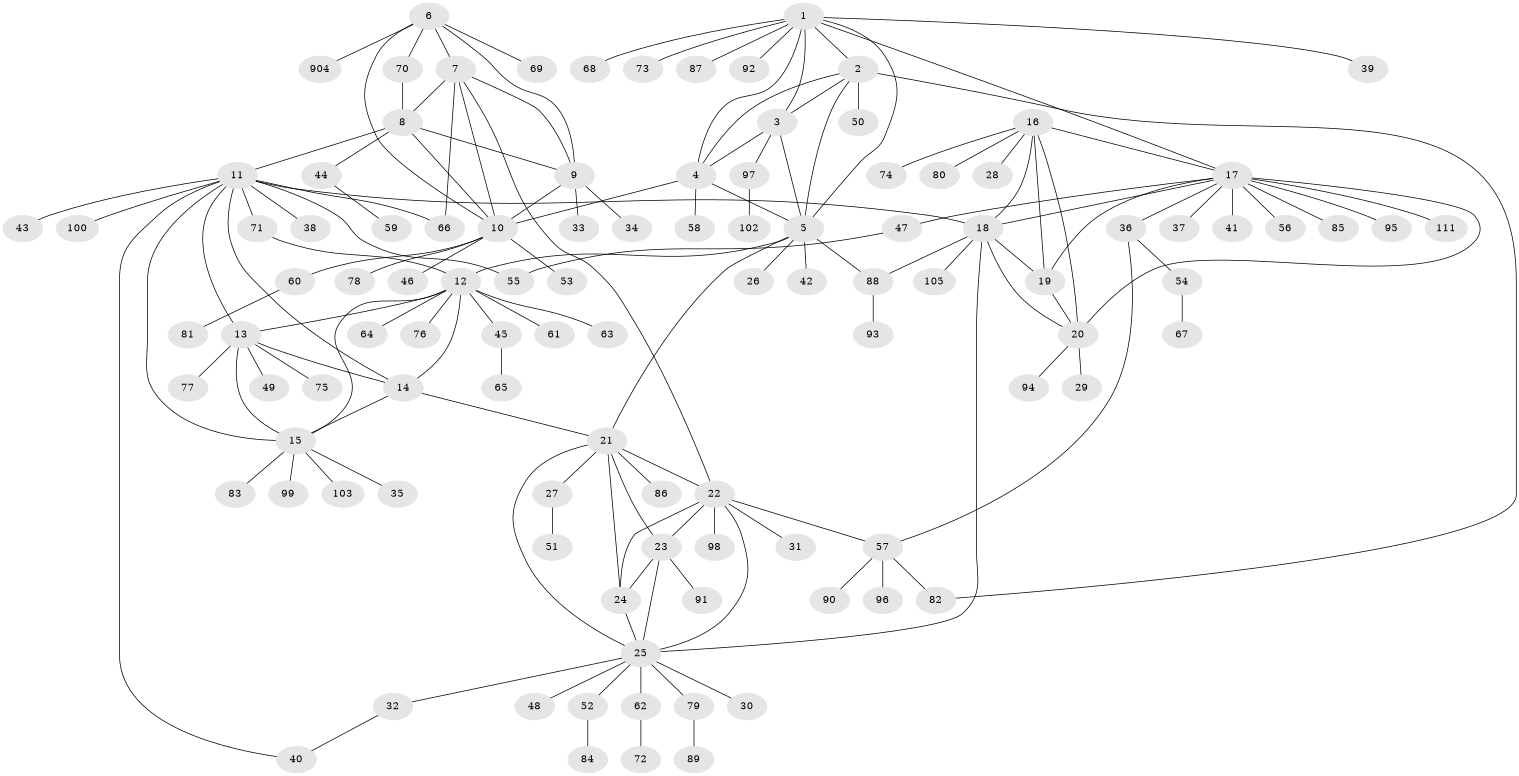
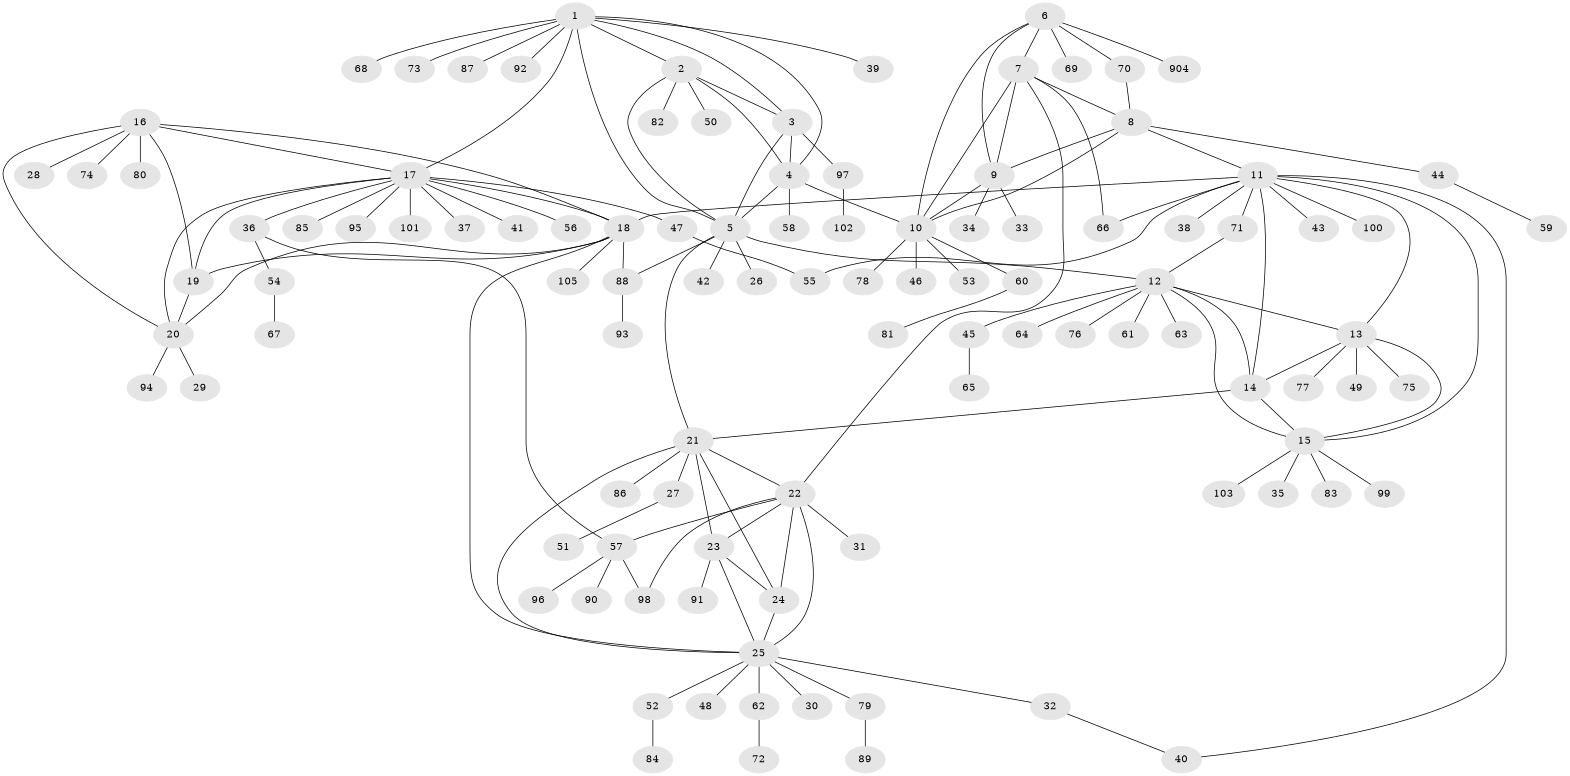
node "111": label "111" -> "101"
edge "57" -- "82": now "57" -- "98"
